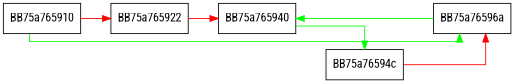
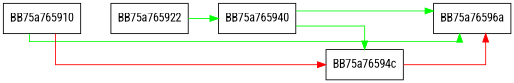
edge "BB75a765910" -> "BB75a765922": now "BB75a765910" -> "BB75a76594c"
edge "BB75a765922" -> "BB75a765940": color red -> green
edge "BB75a76596a" -> "BB75a765940": reversed
